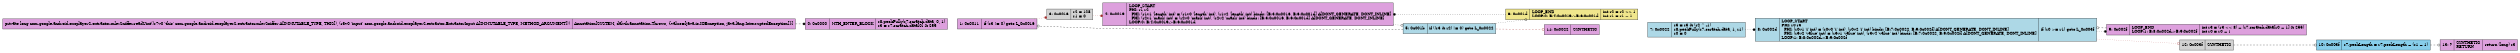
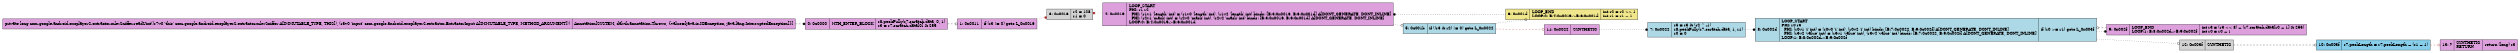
edge "3: 0x0016" -> "4: 0x0019": reversed
edge "5: 0x001b" -> "1: 0x0011": now "0: 0x0000" -> "1: 0x0011"
edge "11: 0x0022" -> "7: 0x0022": added
edge "8: 0x002d" -> "12: 0x003f": color brown -> black
edge "10: 0x003f" -> "13: ?": color black -> brown
